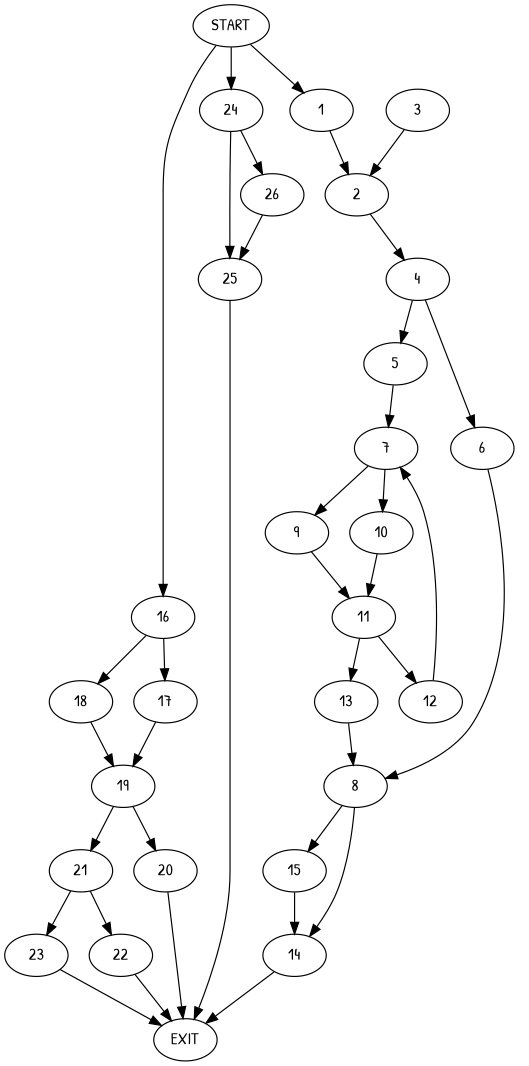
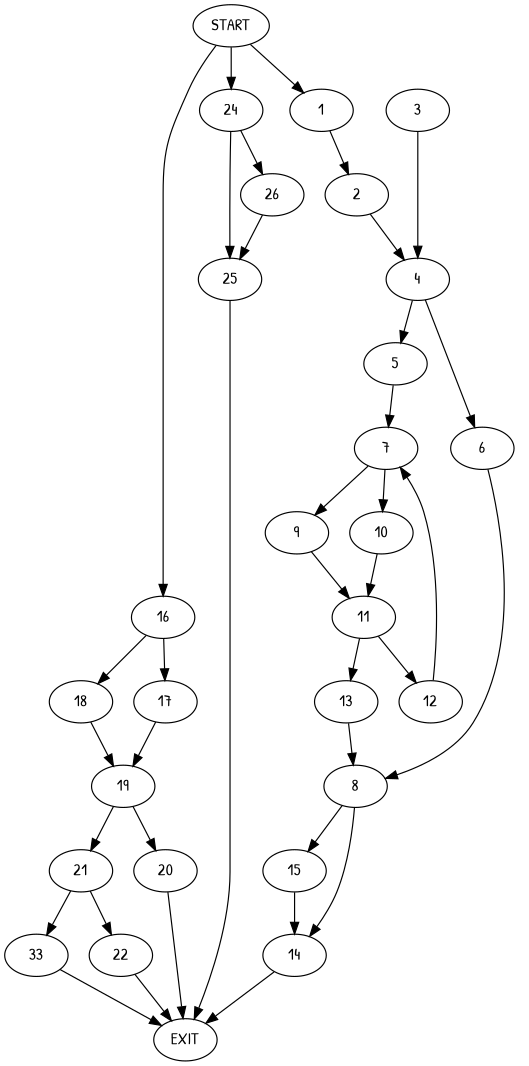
edge "3" -> "2": now "3" -> "4"
node "23": label "23" -> "33"
